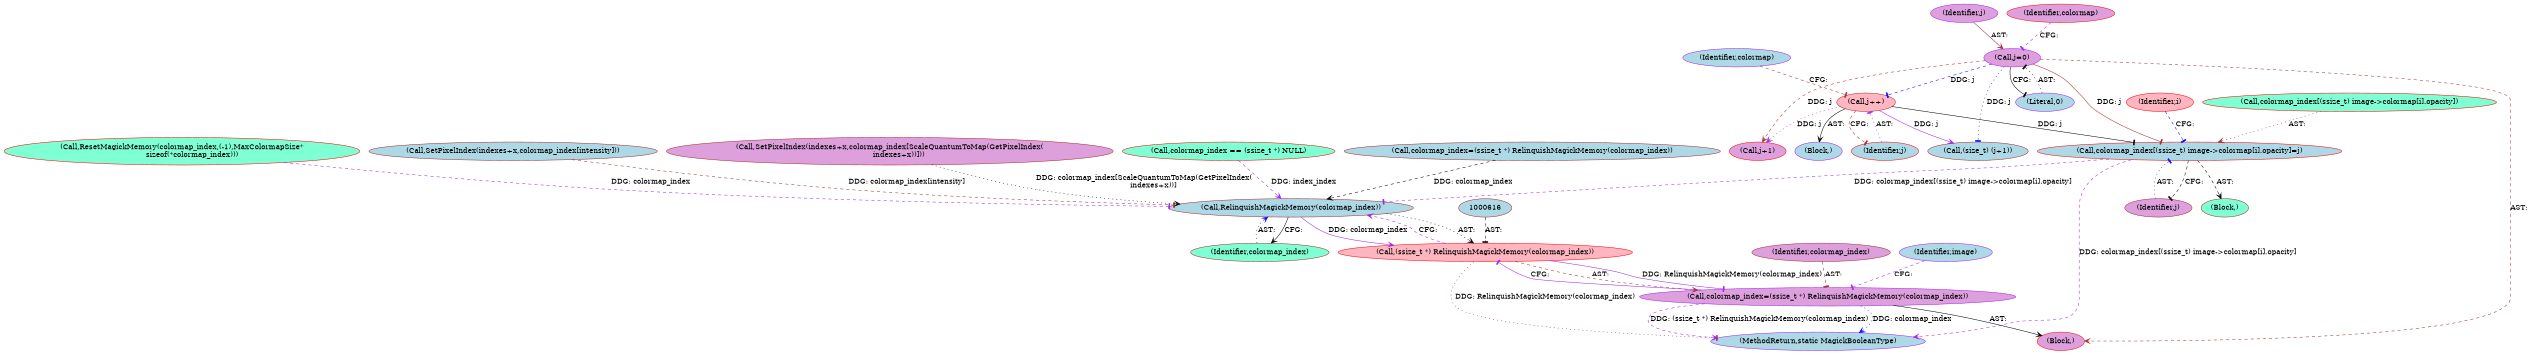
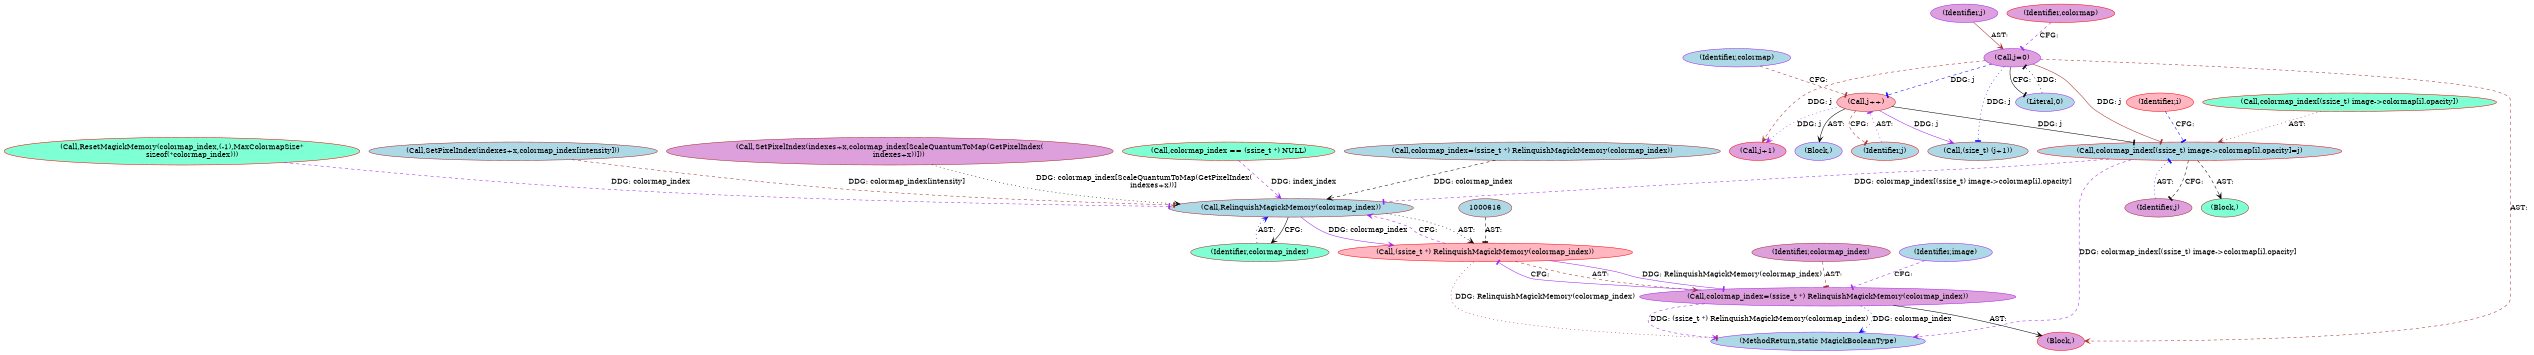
edge "(Literal,0)" -> "(Call,j=0)": label "AST: " -> "DDG: "
